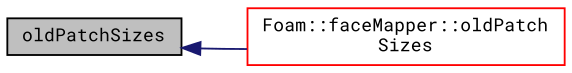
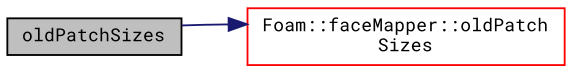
edge "Foam::faceMapper::oldPatch Sizes" -> "oldPatchSizes": reversed
